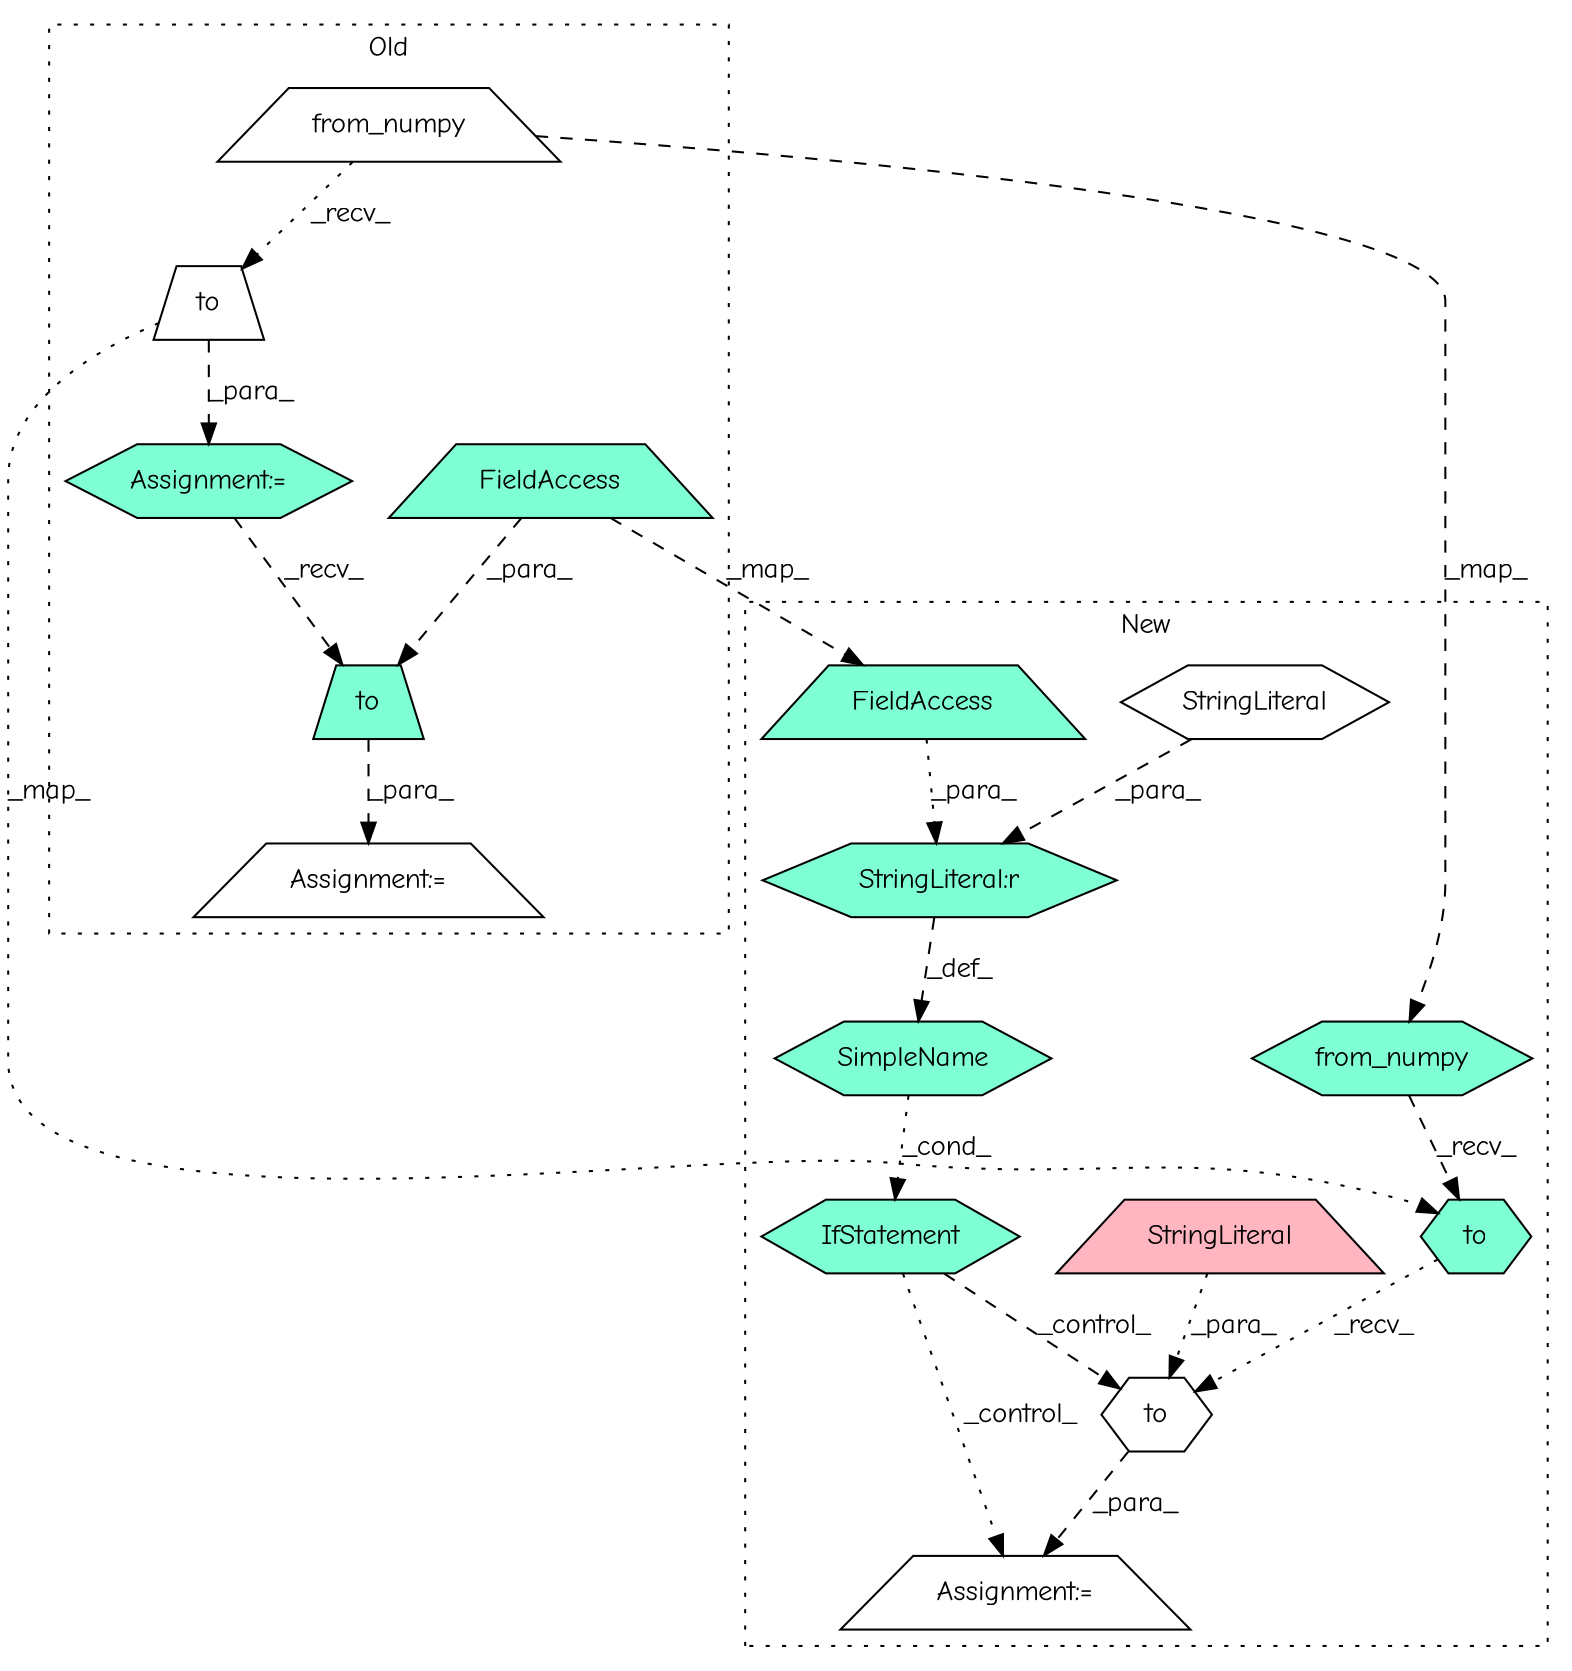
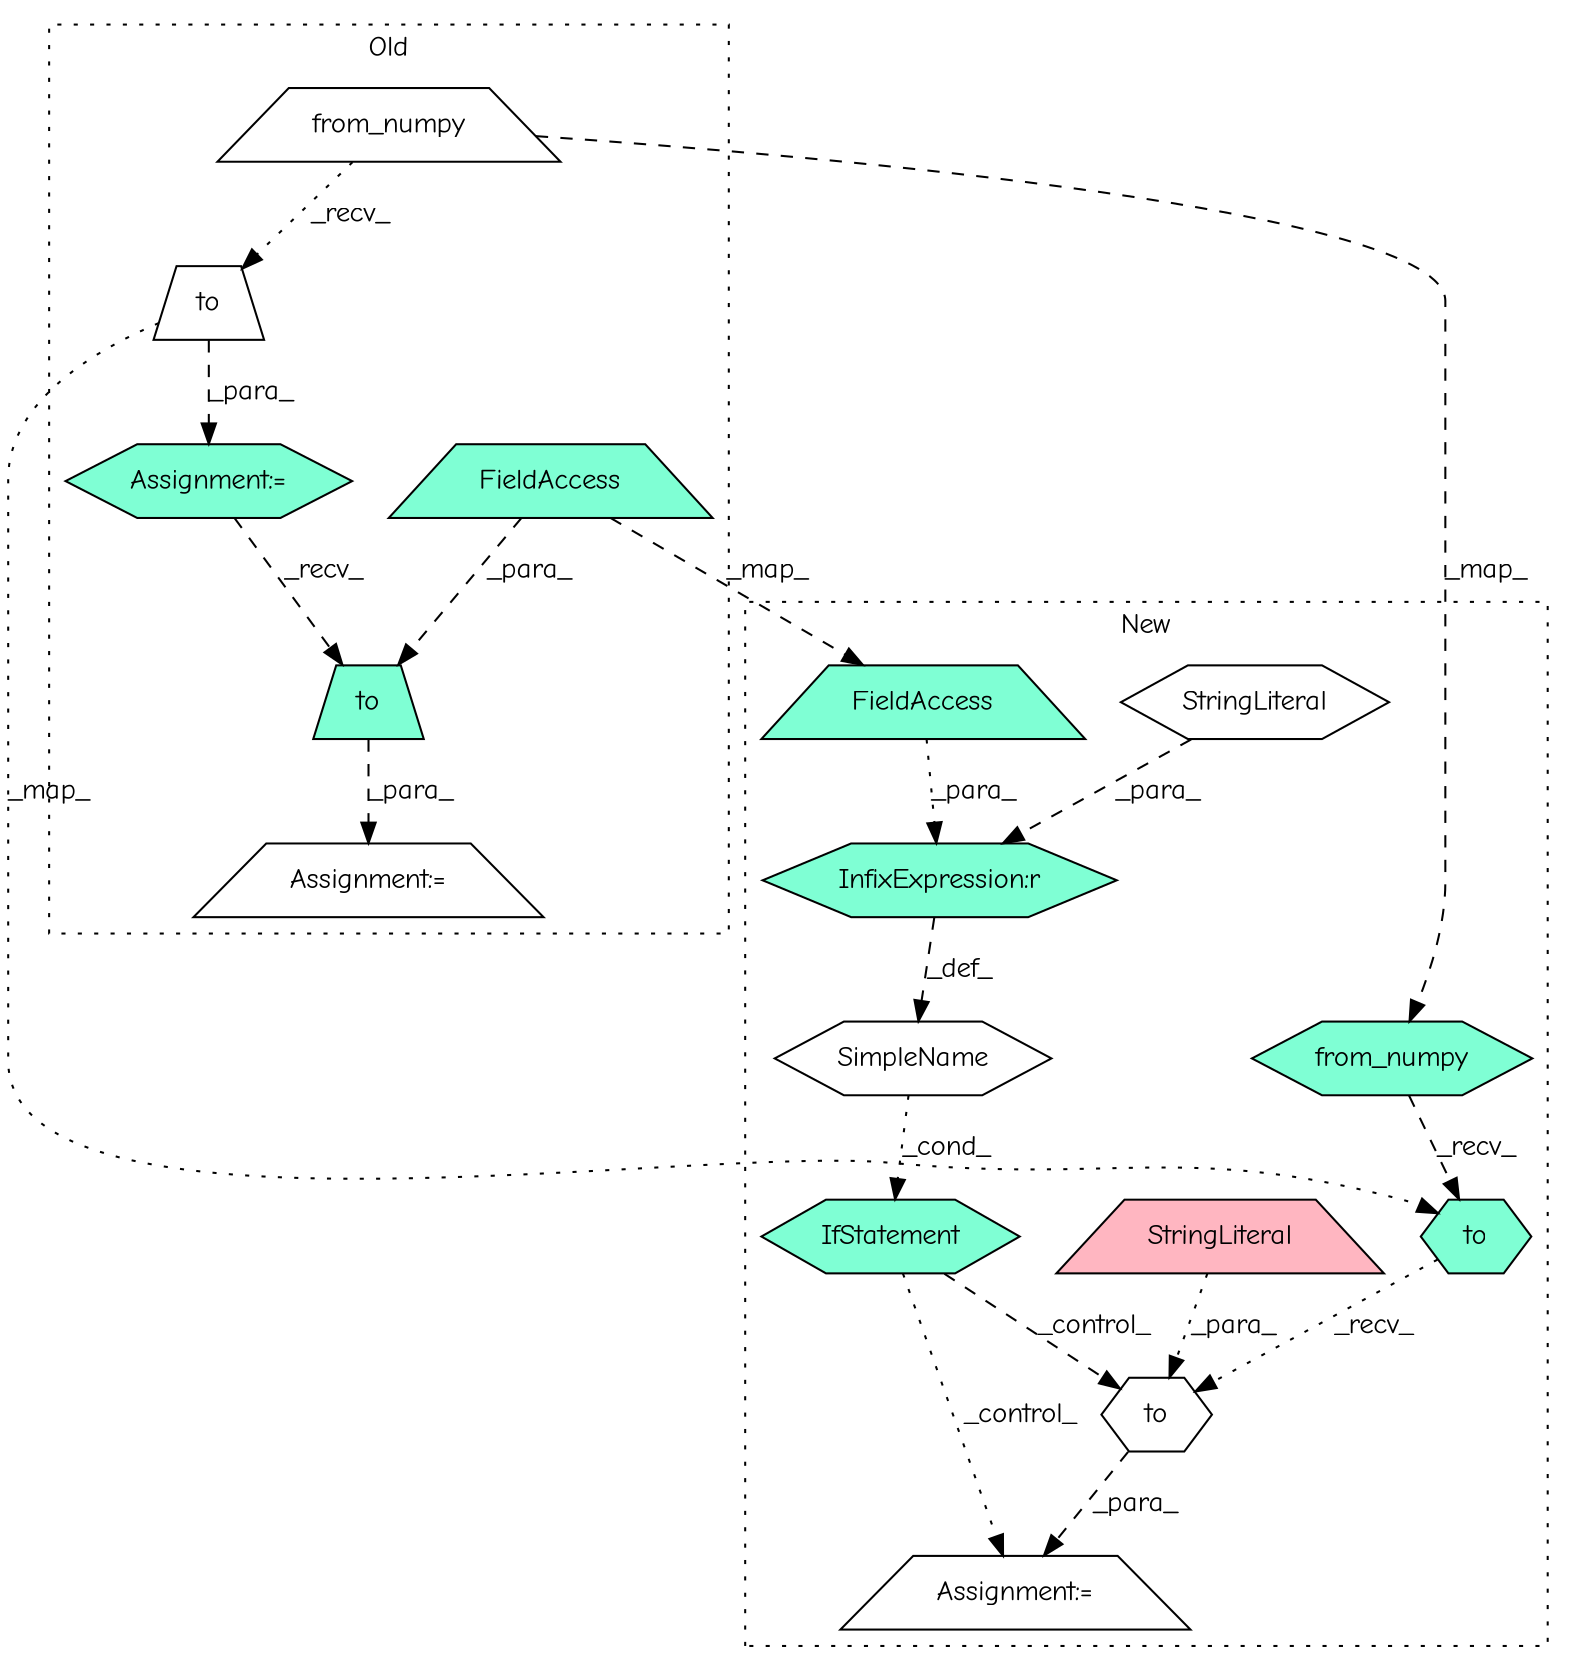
node "StringLiteral:r": label "StringLiteral:r" -> "InfixExpression:r"
node "SimpleName": fillcolor aquamarine -> white
